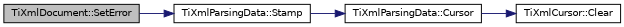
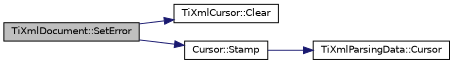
node "TiXmlParsingData::Stamp": label "TiXmlParsingData::Stamp" -> "Cursor::Stamp"
edge "TiXmlParsingData::Cursor" -> "TiXmlCursor::Clear": now "TiXmlDocument::SetError" -> "TiXmlCursor::Clear"
